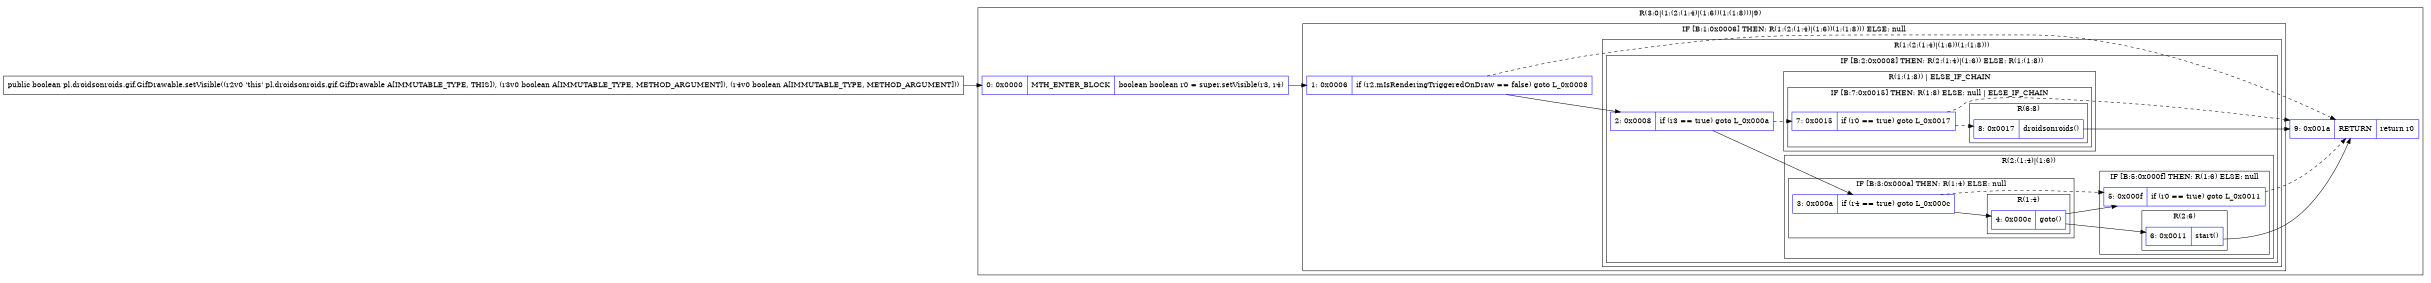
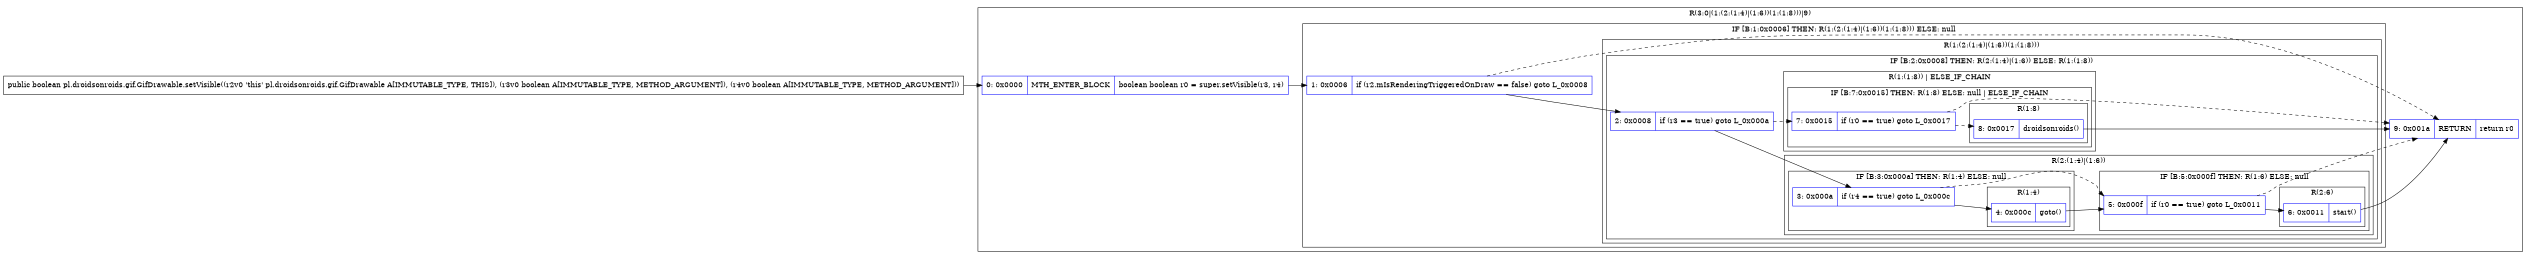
cluster "R(6:8)": label "R(6:8)" -> "R(1:8)"
edge "4: 0x000c" -> "6: 0x0011": now "5: 0x000f" -> "6: 0x0011"
